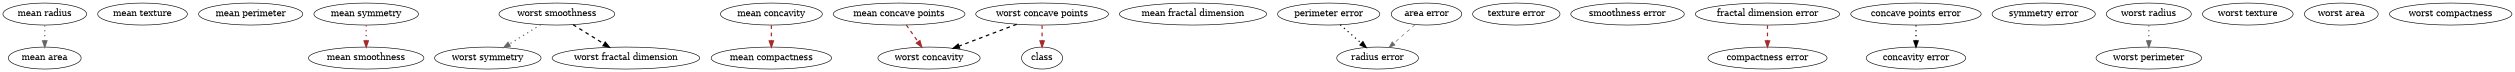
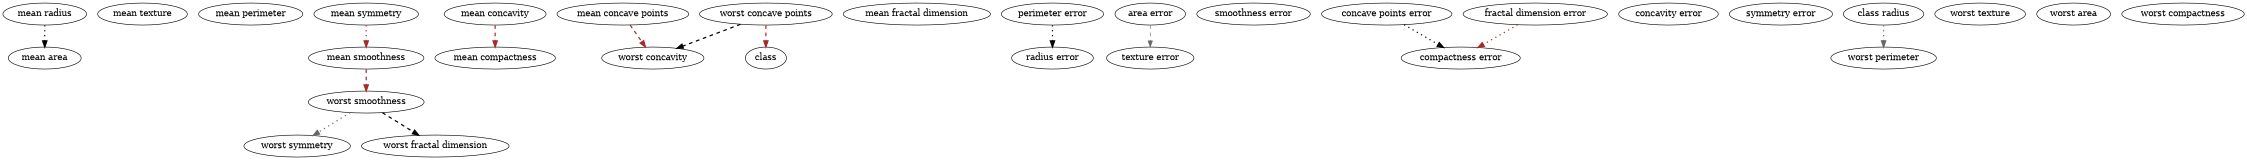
node "worst radius": label "worst radius" -> "class radius"
edge "mean radius" -- "mean area": color gray40 -> black
edge "fractal dimension error" -- "compactness error": style dashed -> dotted
edge "concave points error" -- "concavity error": now "concave points error" -- "compactness error"
edge "area error" -- "radius error": now "area error" -- "texture error"
edge "mean smoothness" -- "worst smoothness": added
